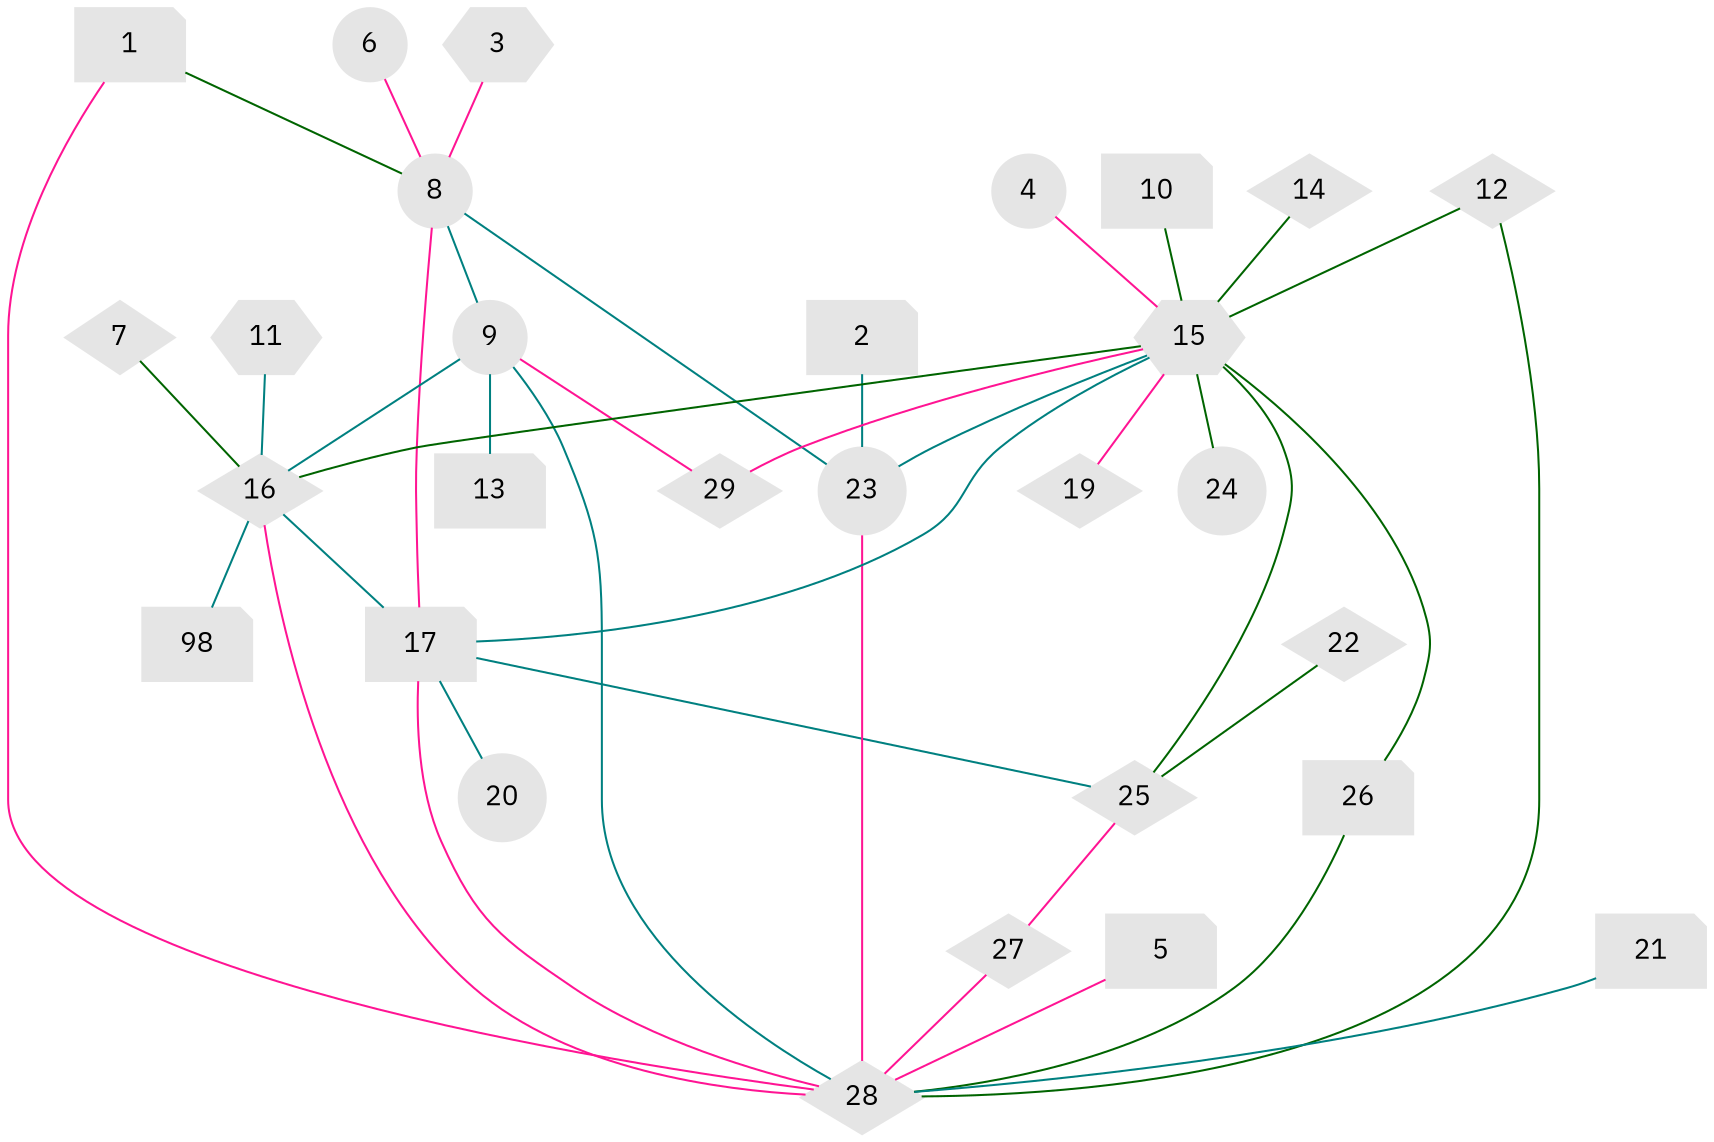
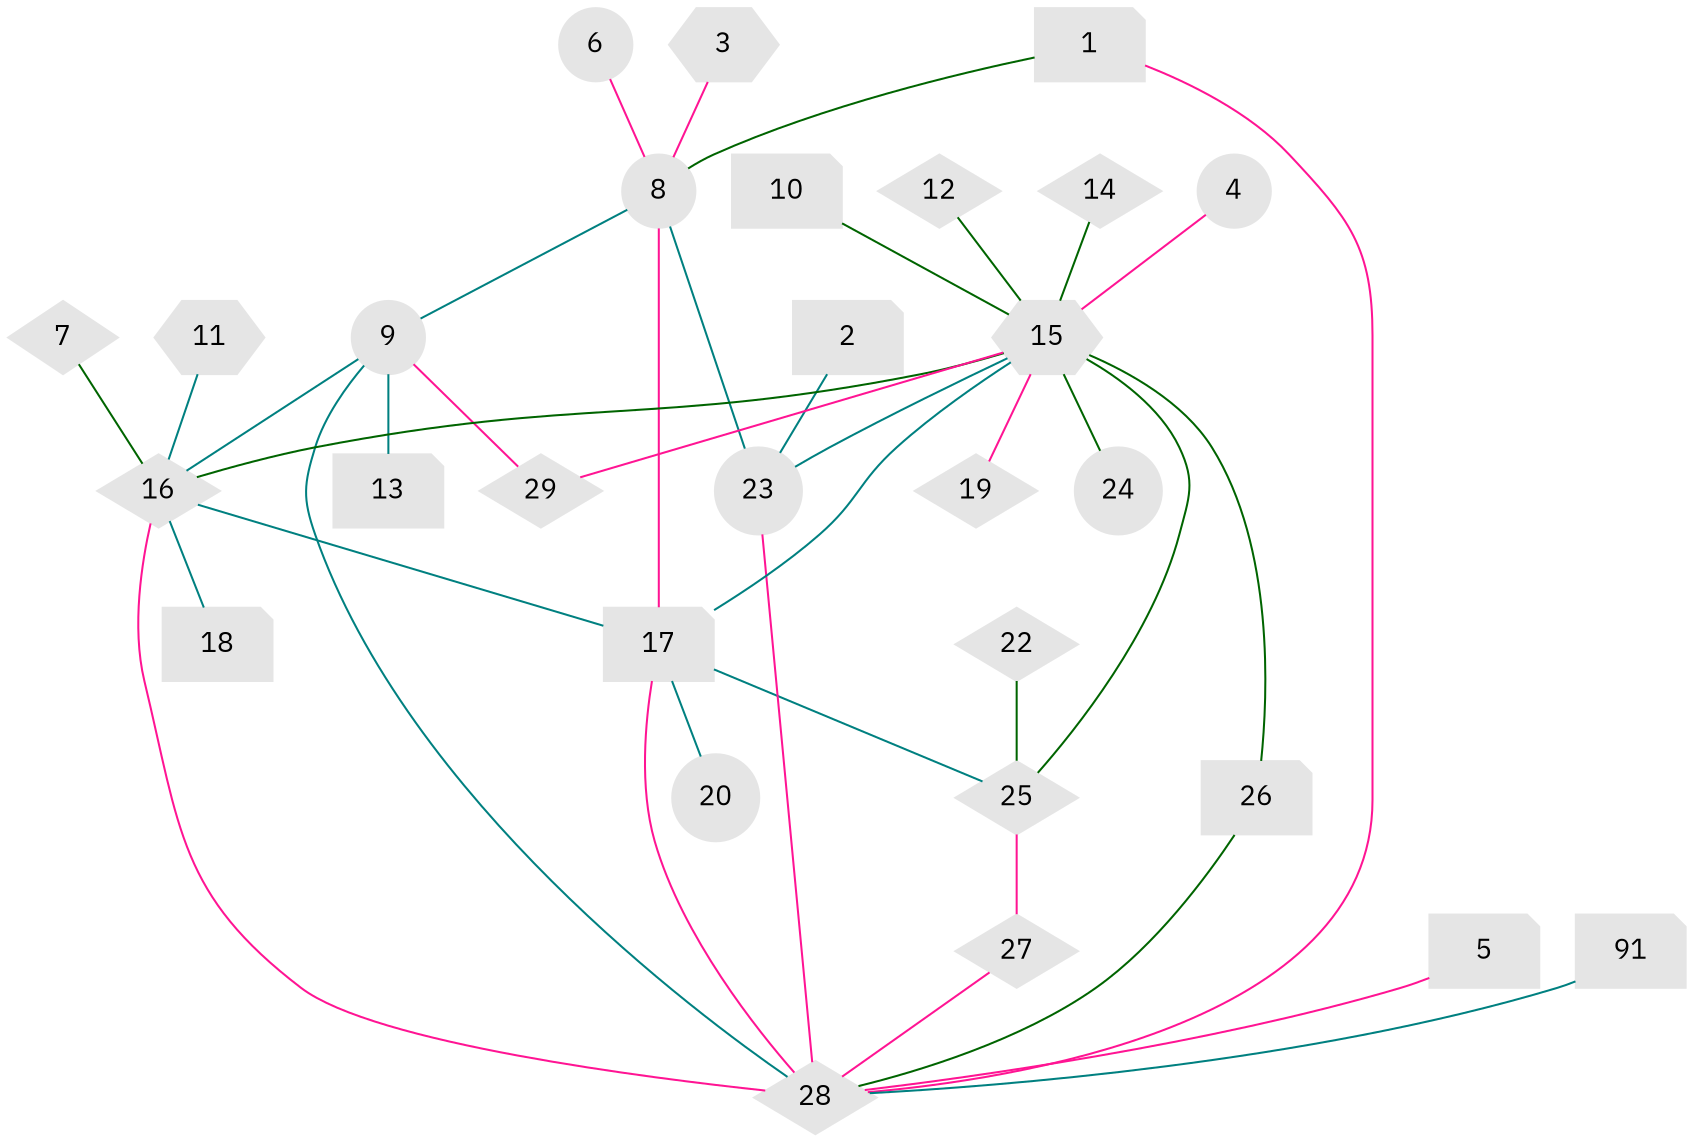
node "98": label "98" -> "18"
edge "12" -- "28": removed
node "21": label "21" -> "91"
